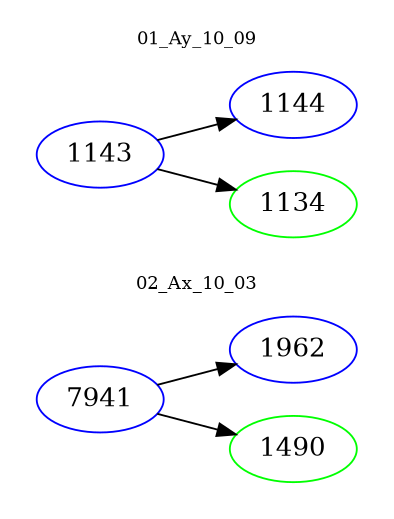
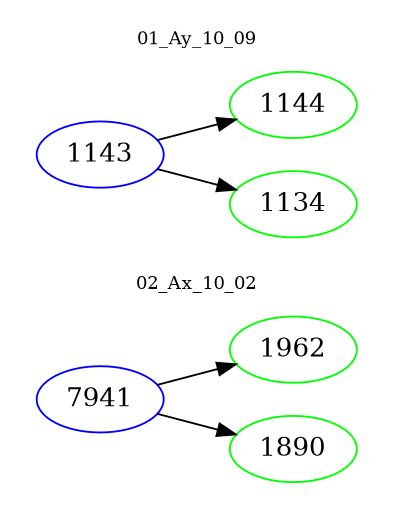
node "1144": color blue -> green
cluster "02_Ax_10_03": label "02_Ax_10_03" -> "02_Ax_10_02"
node "1962": color blue -> green
node "1490": label "1490" -> "1890"
